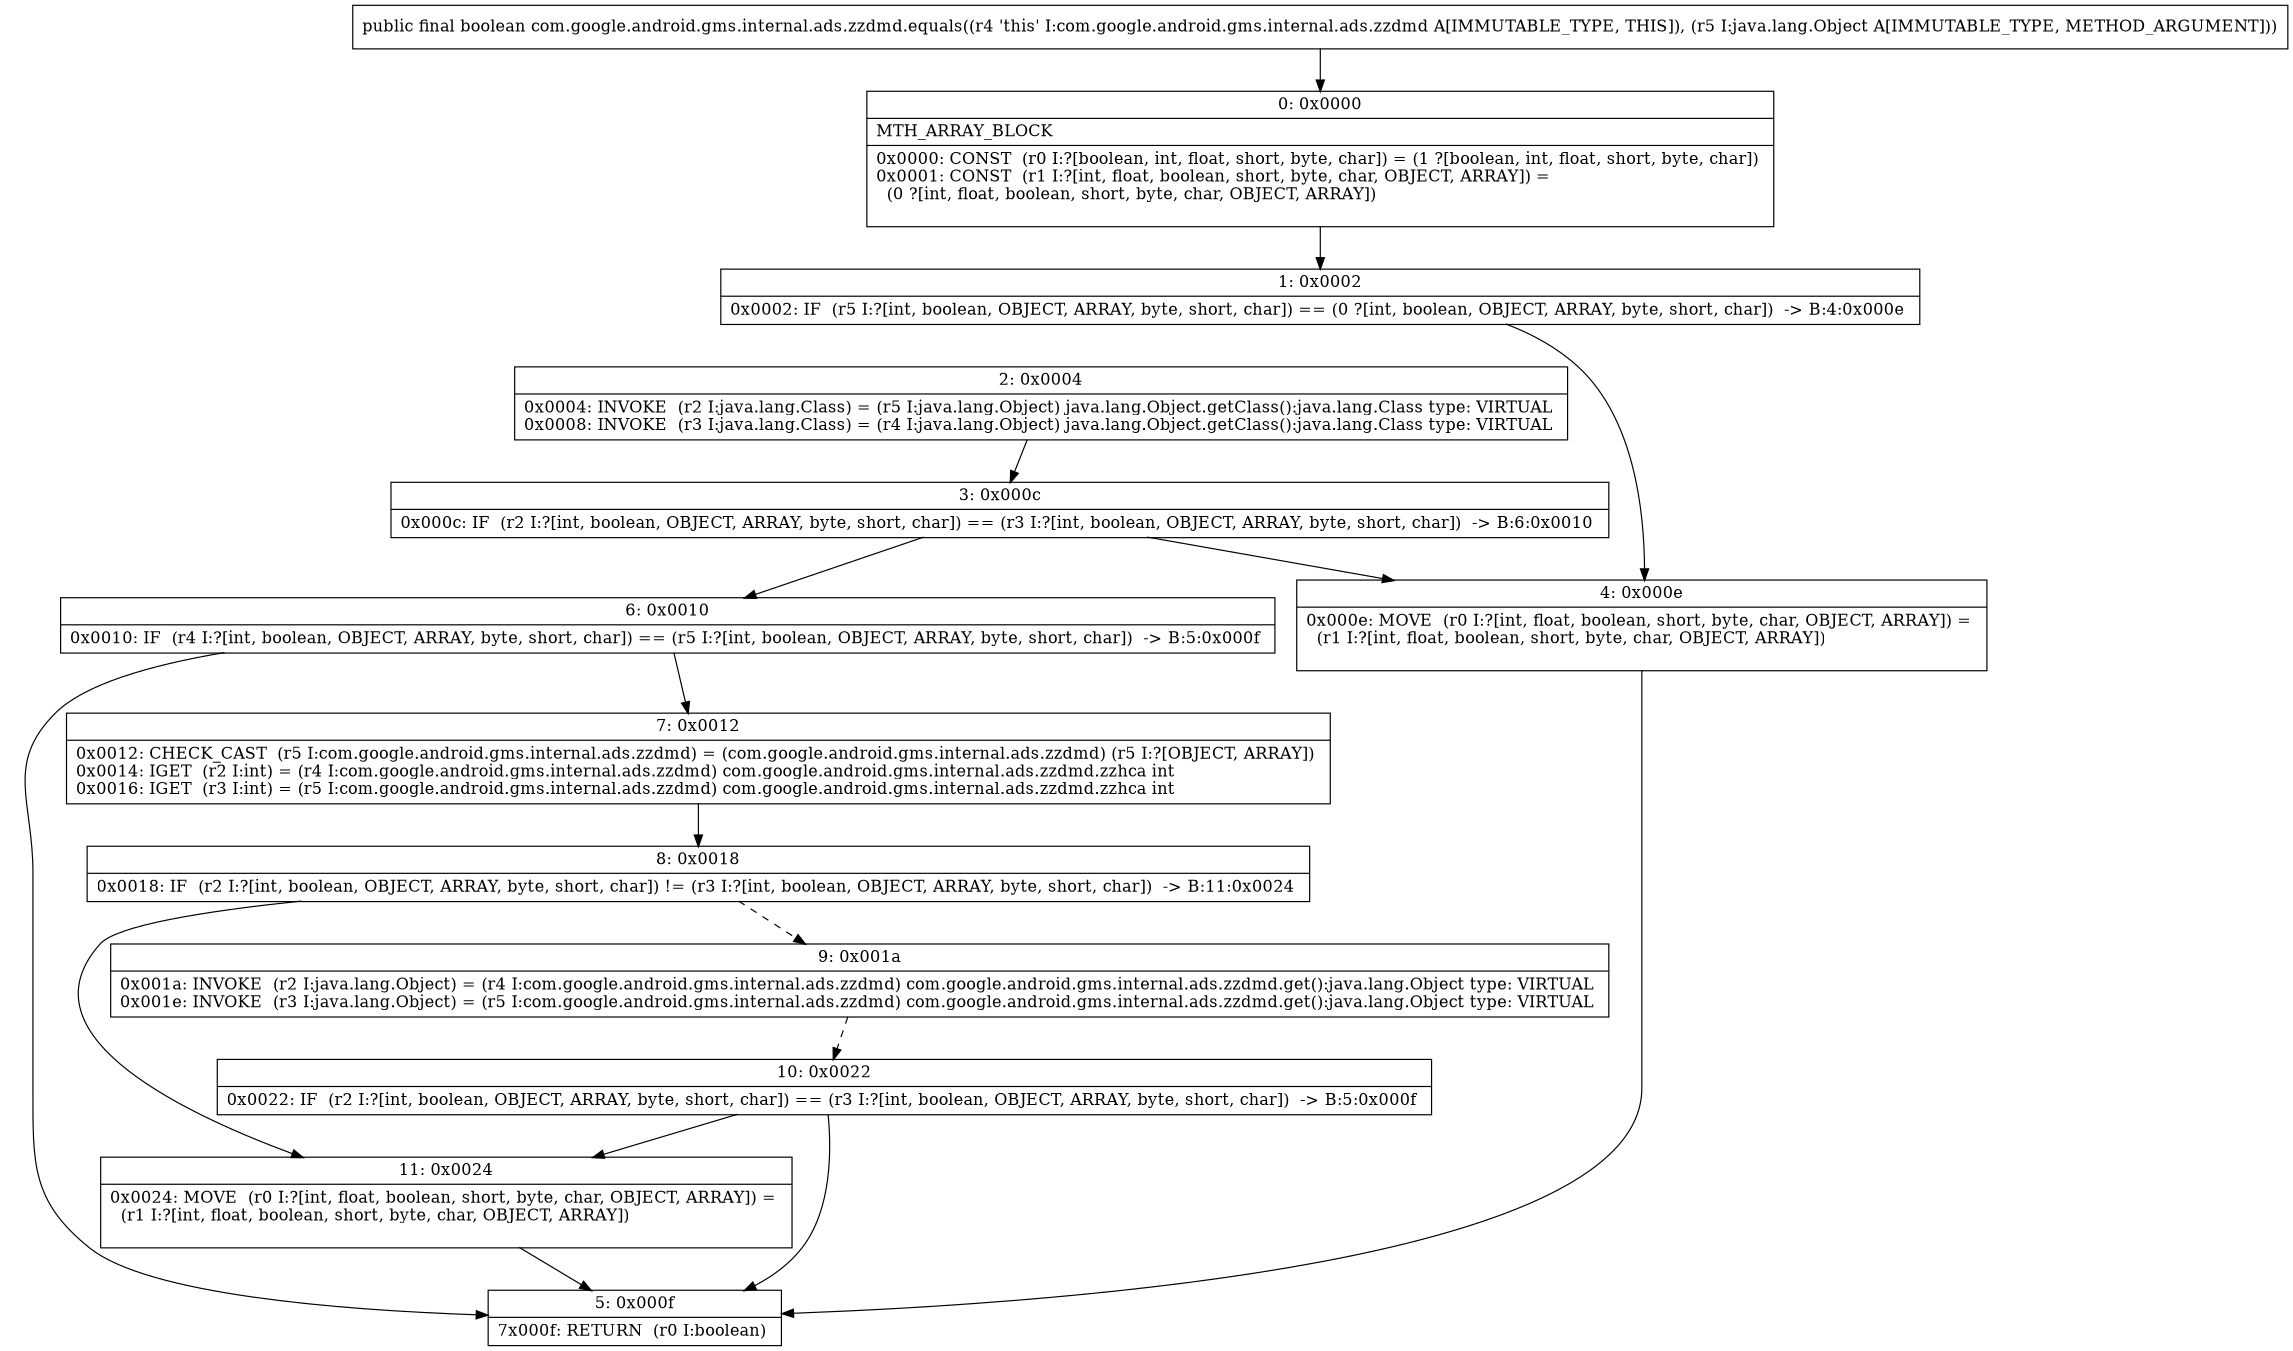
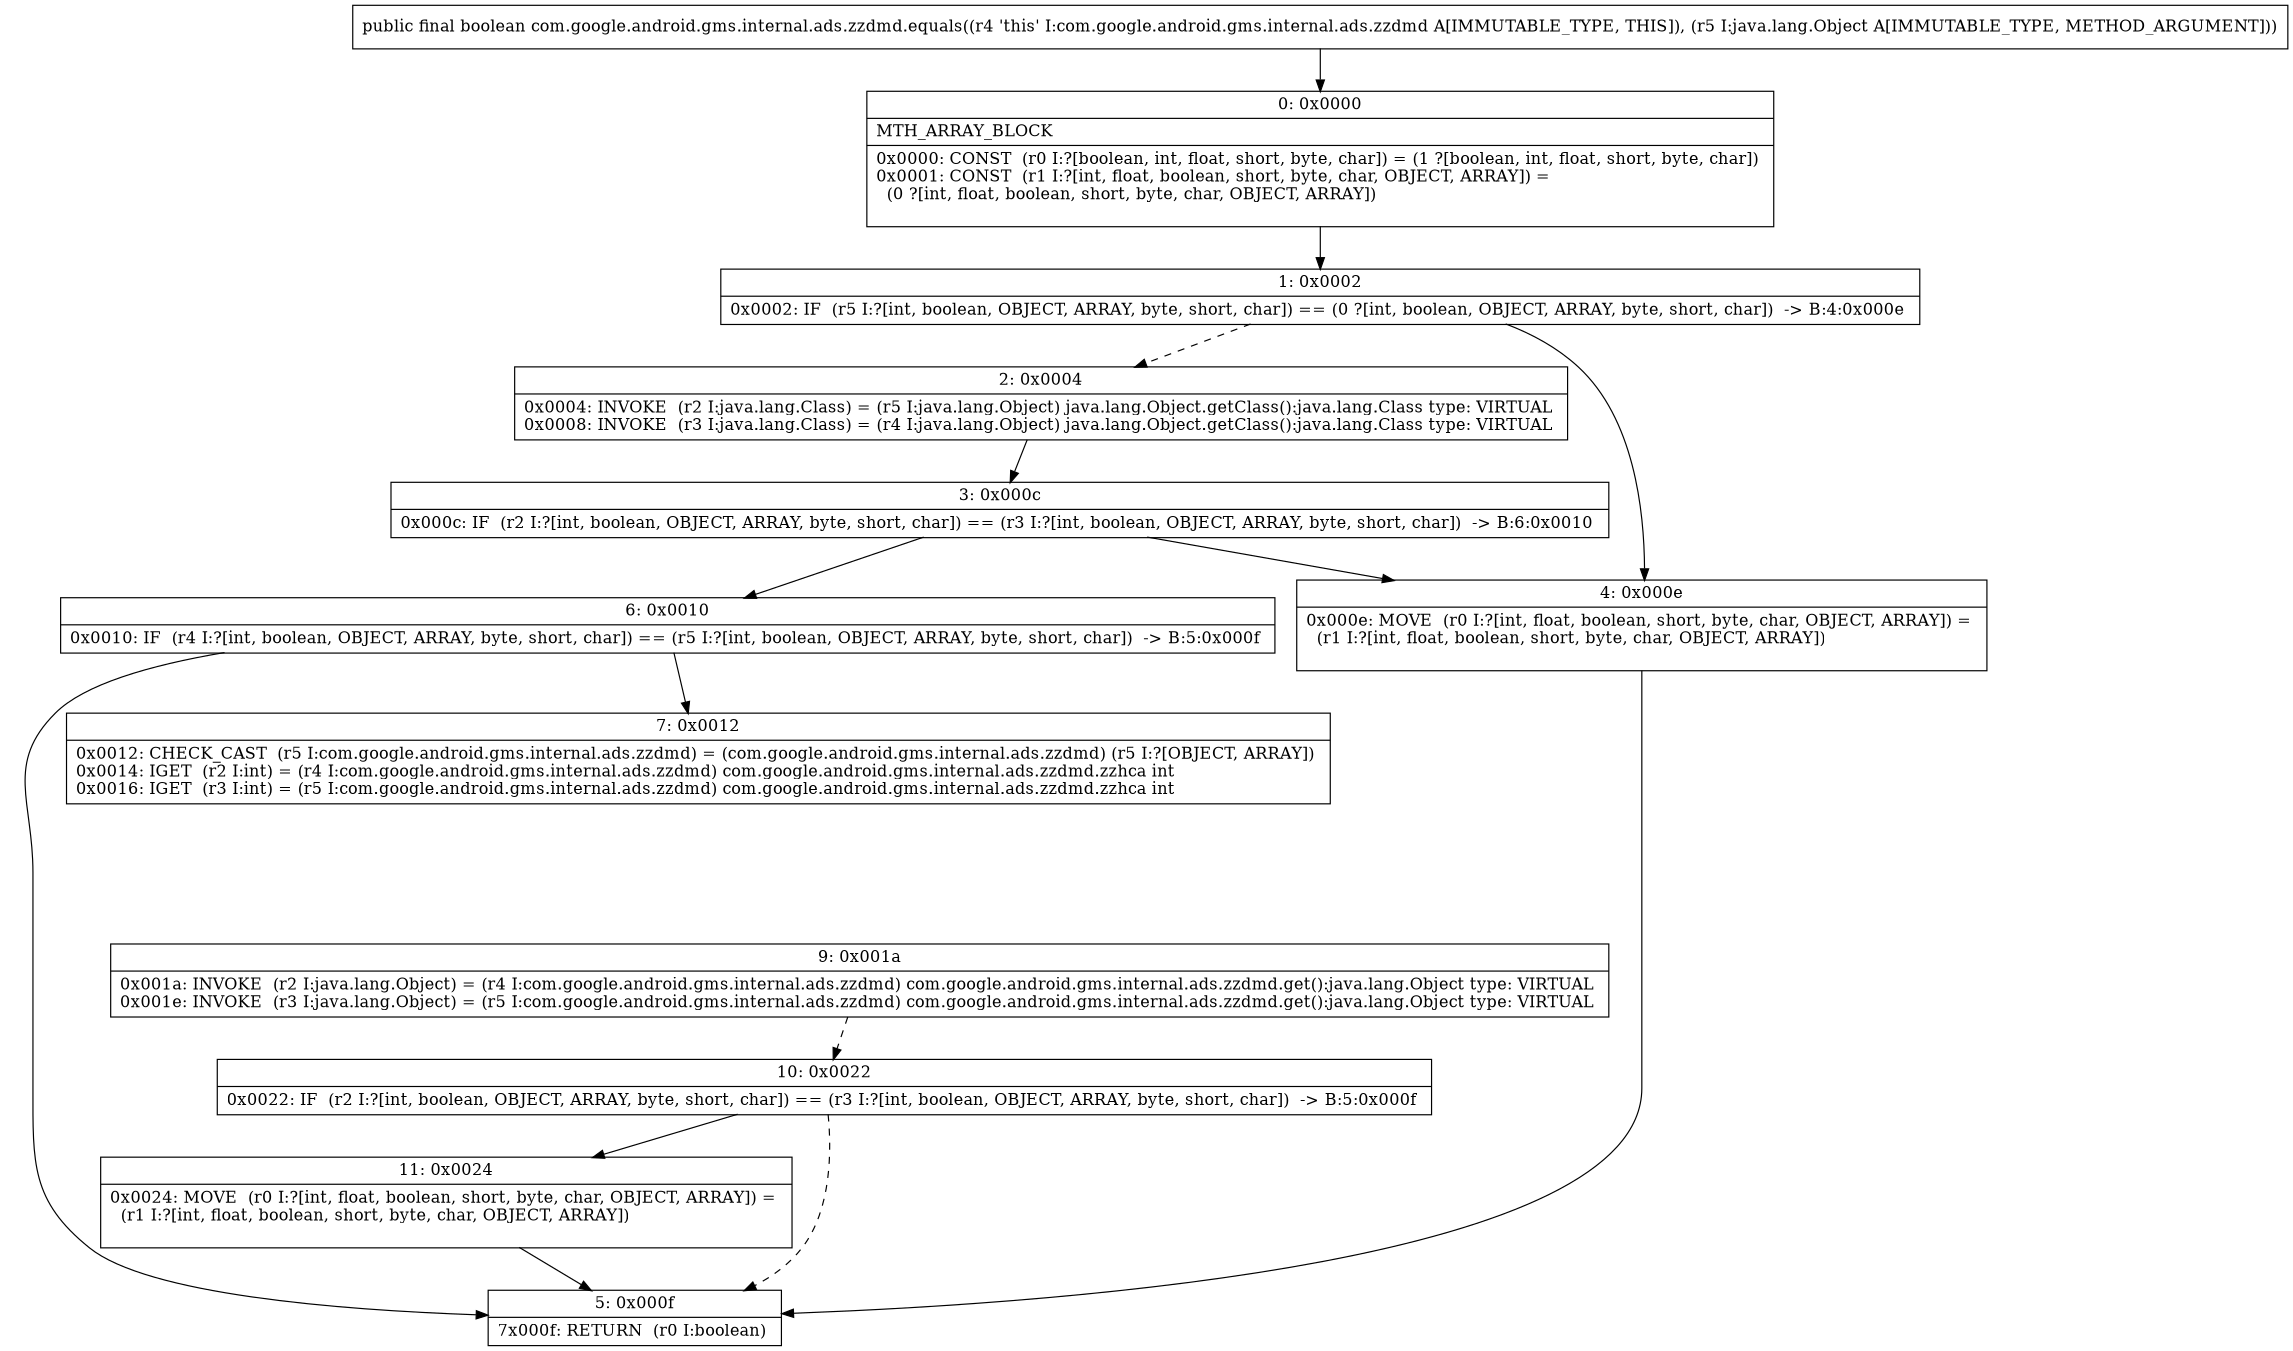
edge "1: 0x0002" -> "2: 0x0004": added
node "8: 0x0018": removed
edge "10: 0x0022" -> "5: 0x000f": style solid -> dashed
